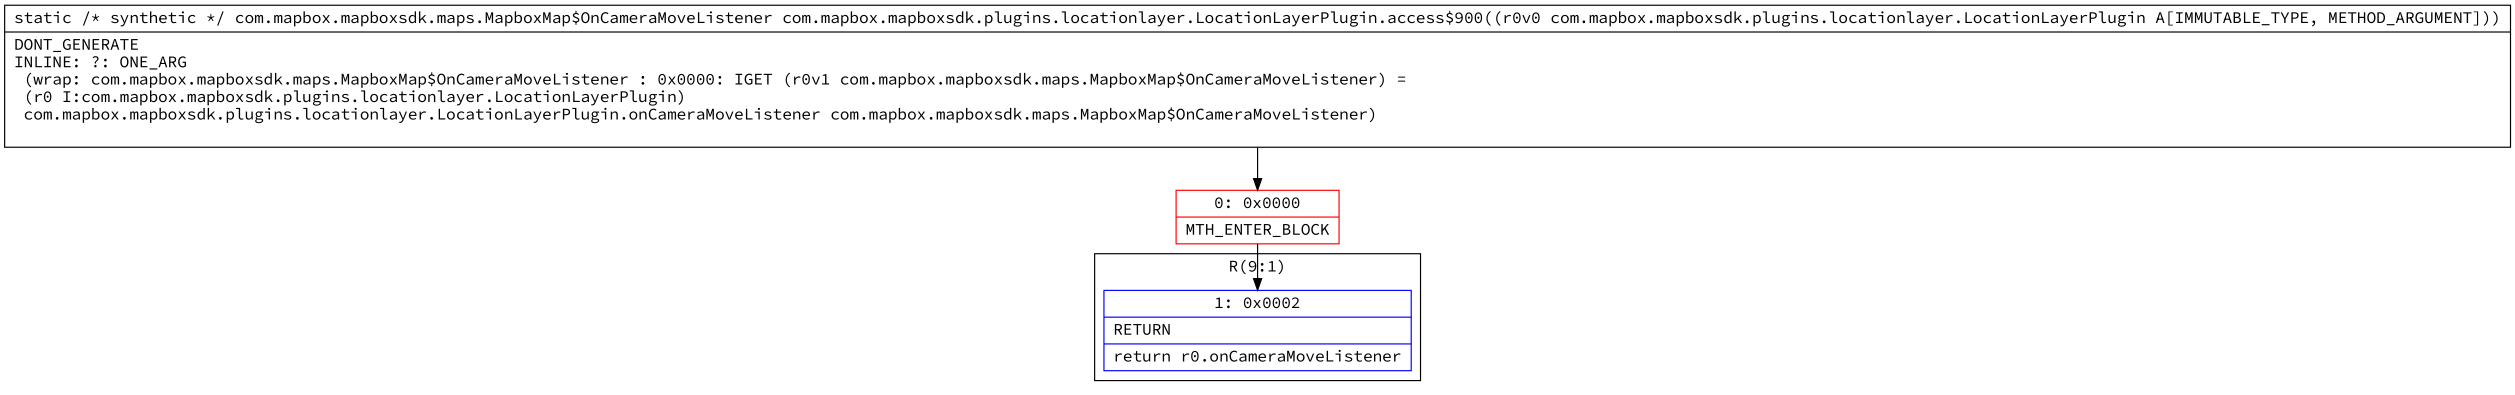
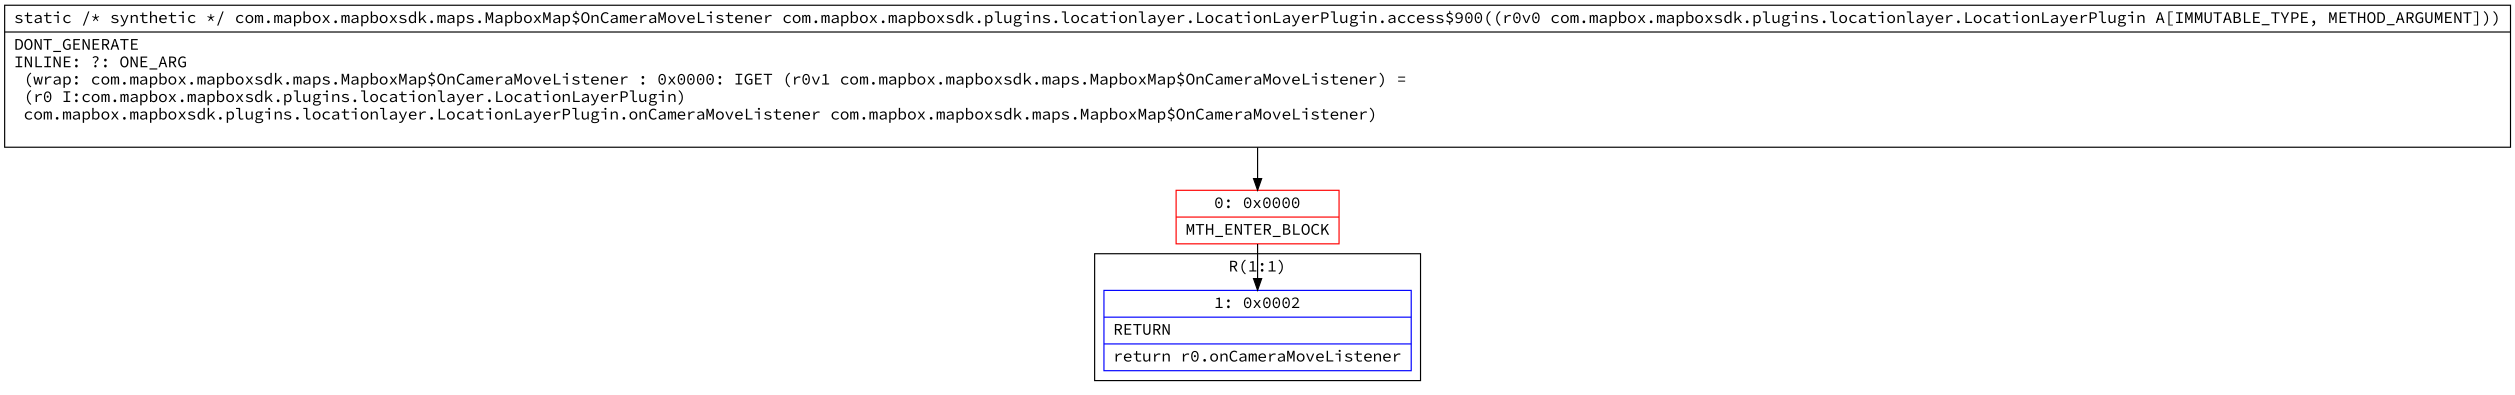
cluster "R(9:1)": label "R(9:1)" -> "R(1:1)"
